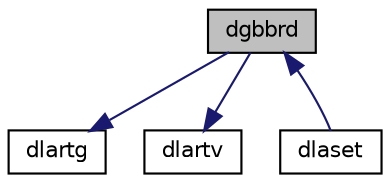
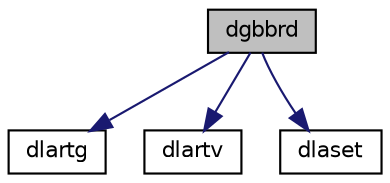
edge "dlaset" -> "dgbbrd": reversed
